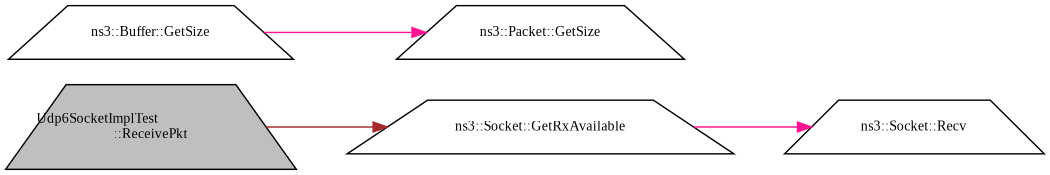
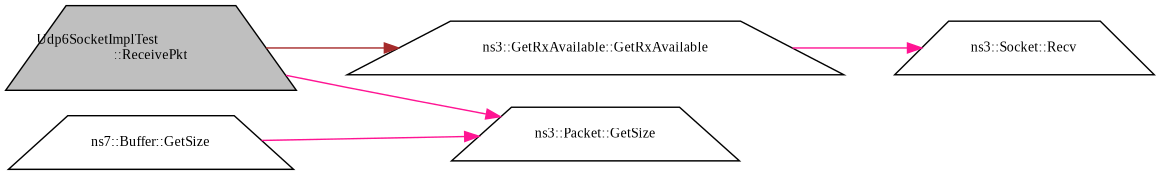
node "ns3::Buffer::GetSize": label "ns3::Buffer::GetSize" -> "ns7::Buffer::GetSize"
edge "Udp6SocketImplTest ::ReceivePkt" -> "ns3::Packet::GetSize": added
node "ns3::Socket::GetRxAvailable": label "ns3::Socket::GetRxAvailable" -> "ns3::GetRxAvailable::GetRxAvailable"
